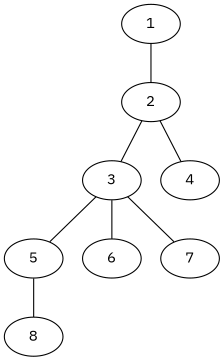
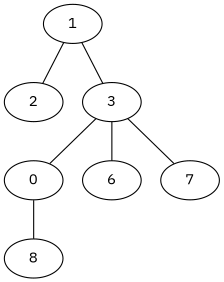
edge "2" -- "3": now "1" -- "3"
node "4": removed
node "5": label "5" -> "0"
